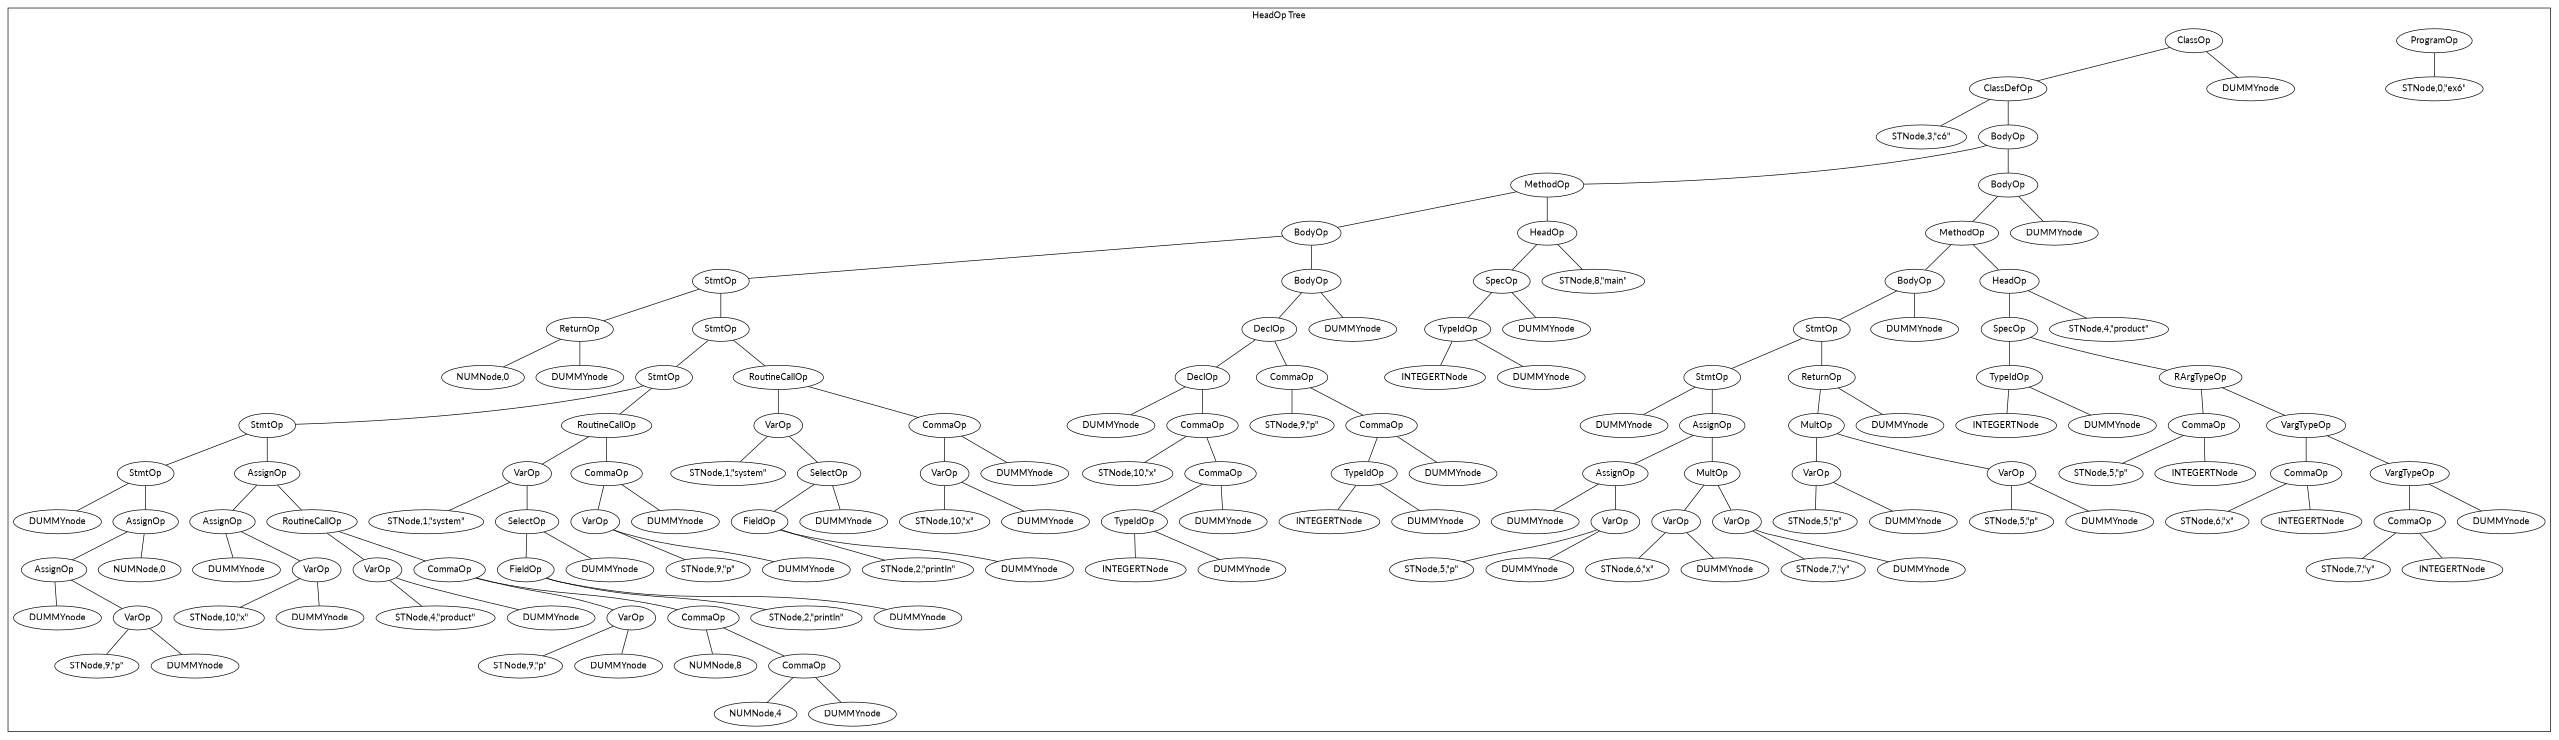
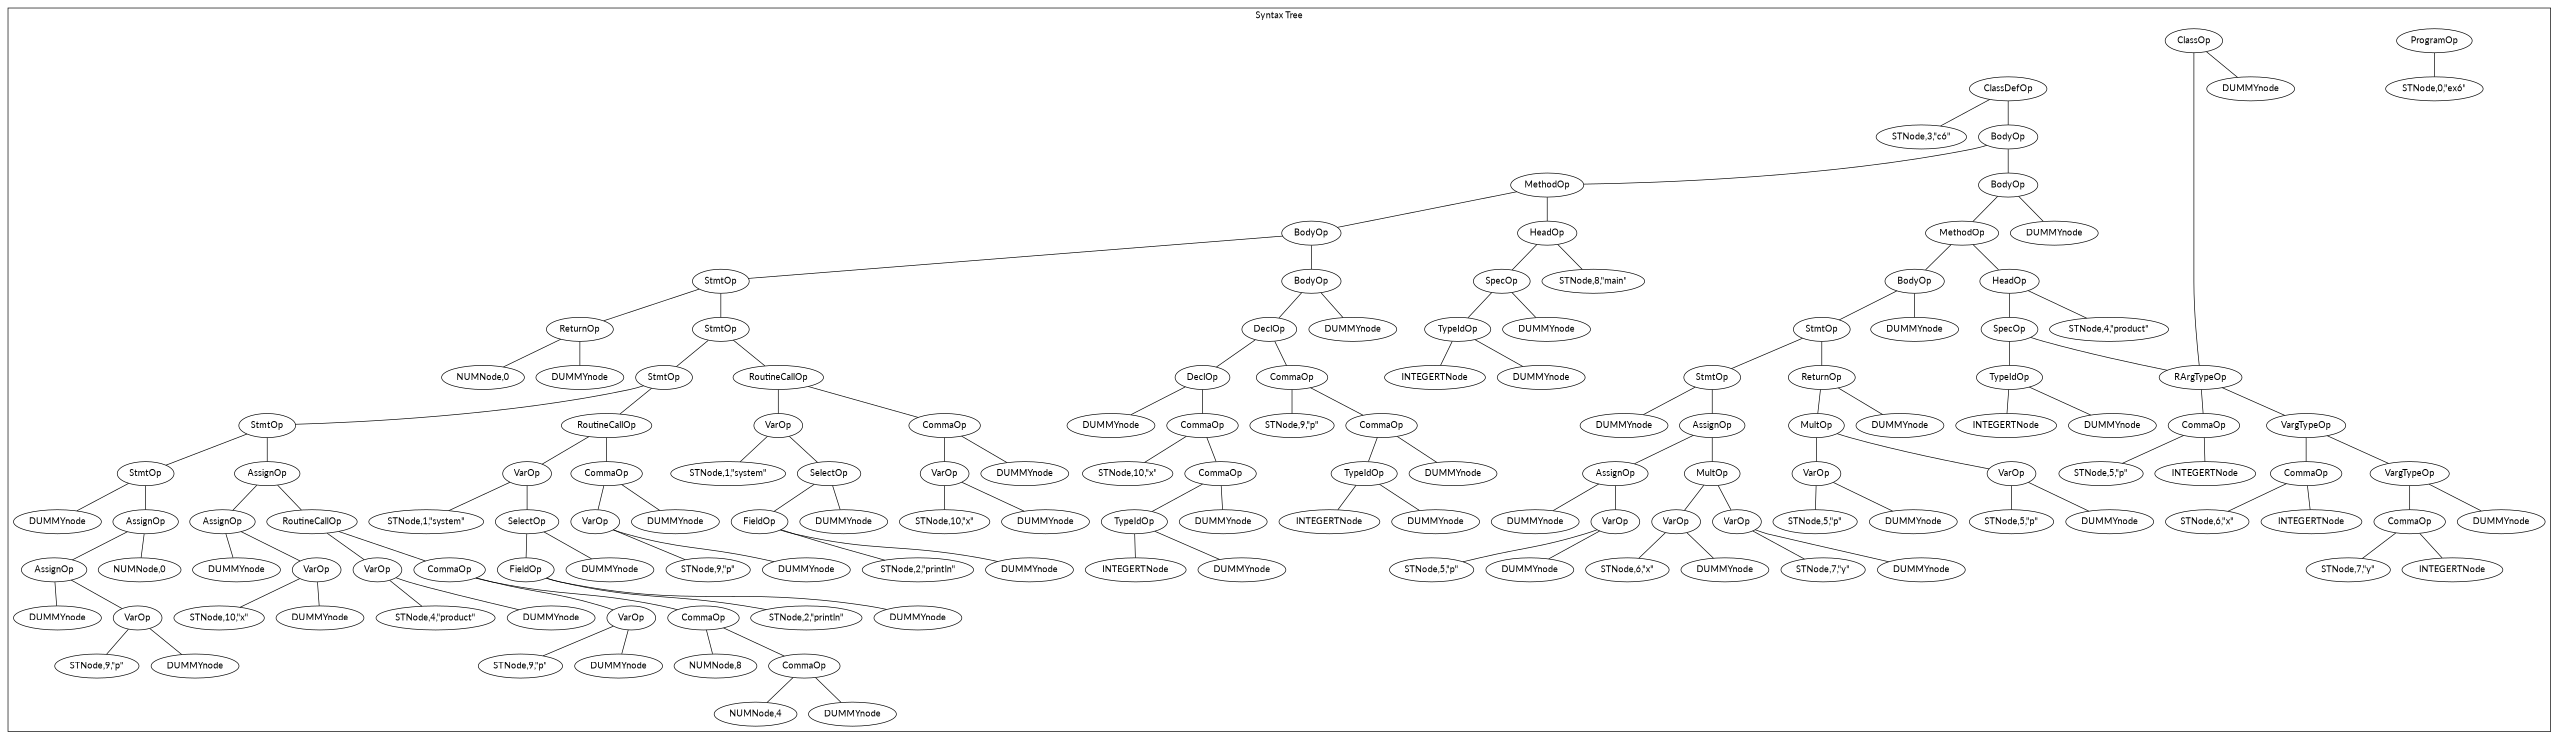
cluster "HeadOp Tree": label "HeadOp Tree" -> "Syntax Tree"
edge "ClassOp" -- "ClassDefOp": now "ClassOp" -- "RArgTypeOp"
